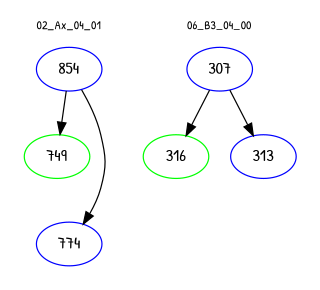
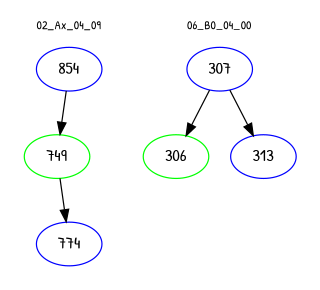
cluster "02_Ax_04_01": label "02_Ax_04_01" -> "02_Ax_04_09"
cluster "06_B3_04_00": label "06_B3_04_00" -> "06_B0_04_00"
edge "854" -> "774": now "749" -> "774"
node "316": label "316" -> "306"
